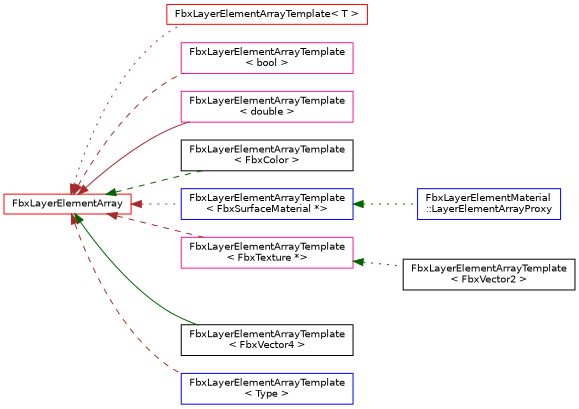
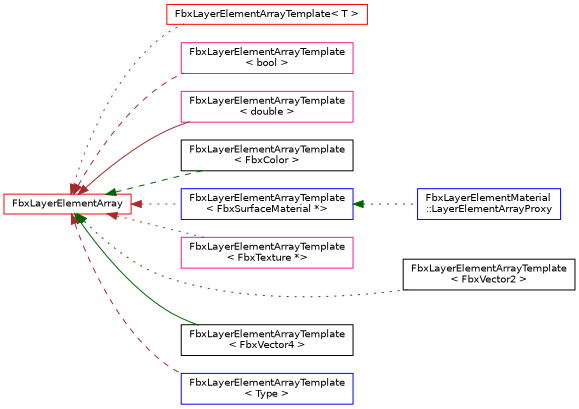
edge "FbxLayerElementArrayTemplate < FbxTexture *>" -> "FbxLayerElementArray": style dashed -> dotted
edge "FbxLayerElementArrayTemplate < FbxVector2 >" -> "FbxLayerElementArrayTemplate < FbxTexture *>": now "FbxLayerElementArrayTemplate < FbxVector2 >" -> "FbxLayerElementArray"
